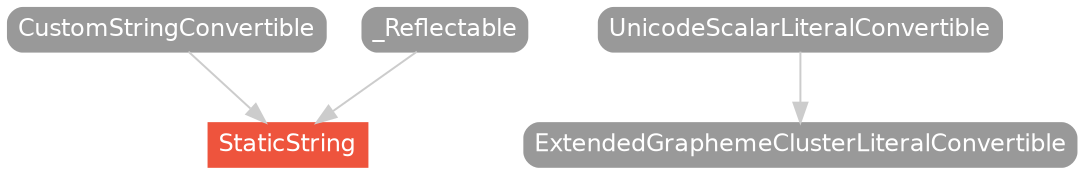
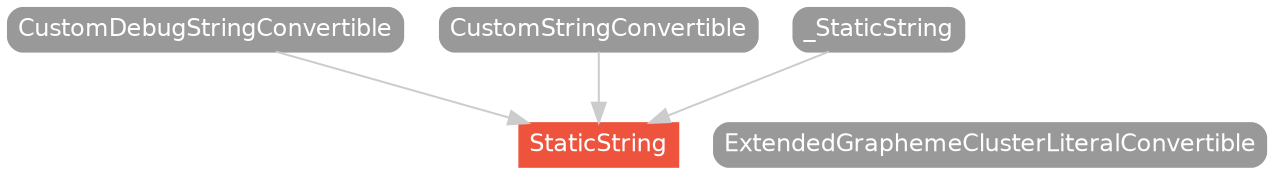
node "CustomDebugStringConvertible": added
node "_Reflectable": label "_Reflectable" -> "_StaticString"
node "UnicodeScalarLiteralConvertible": removed
